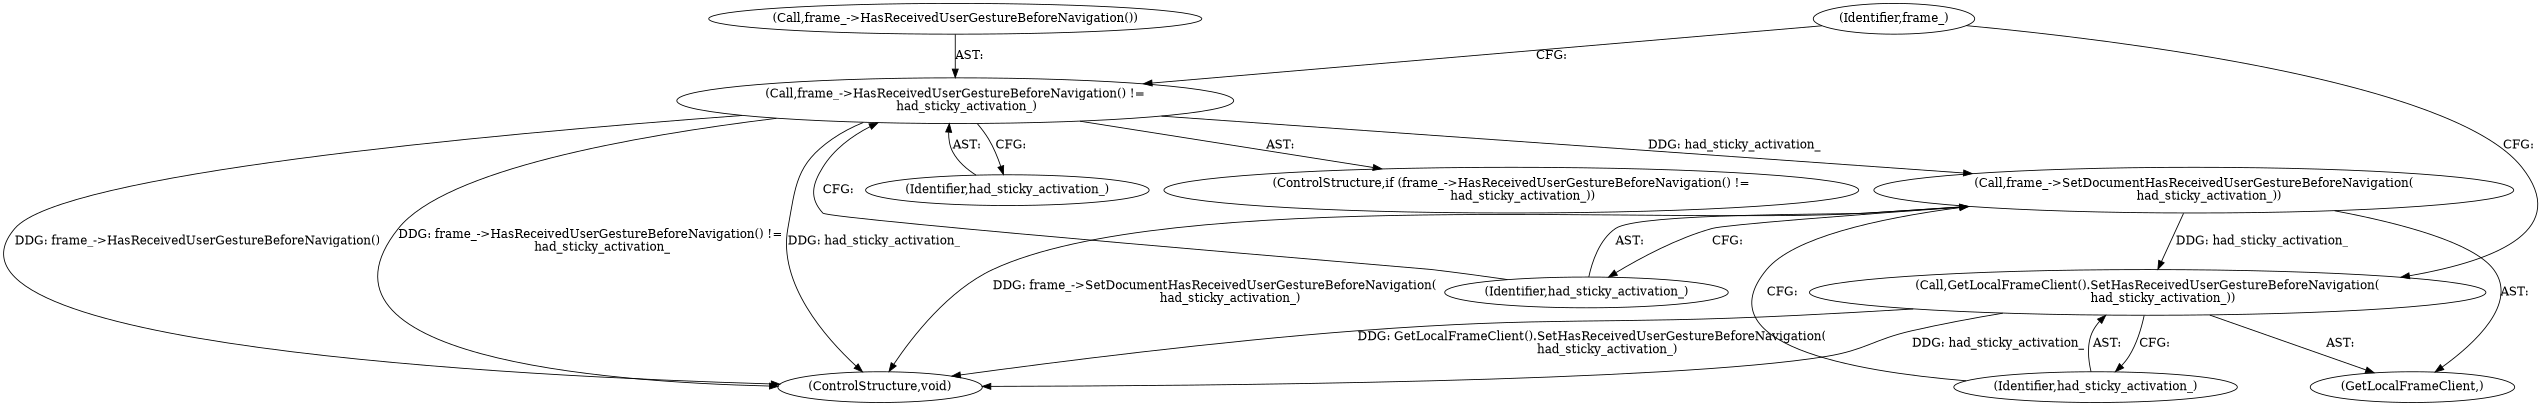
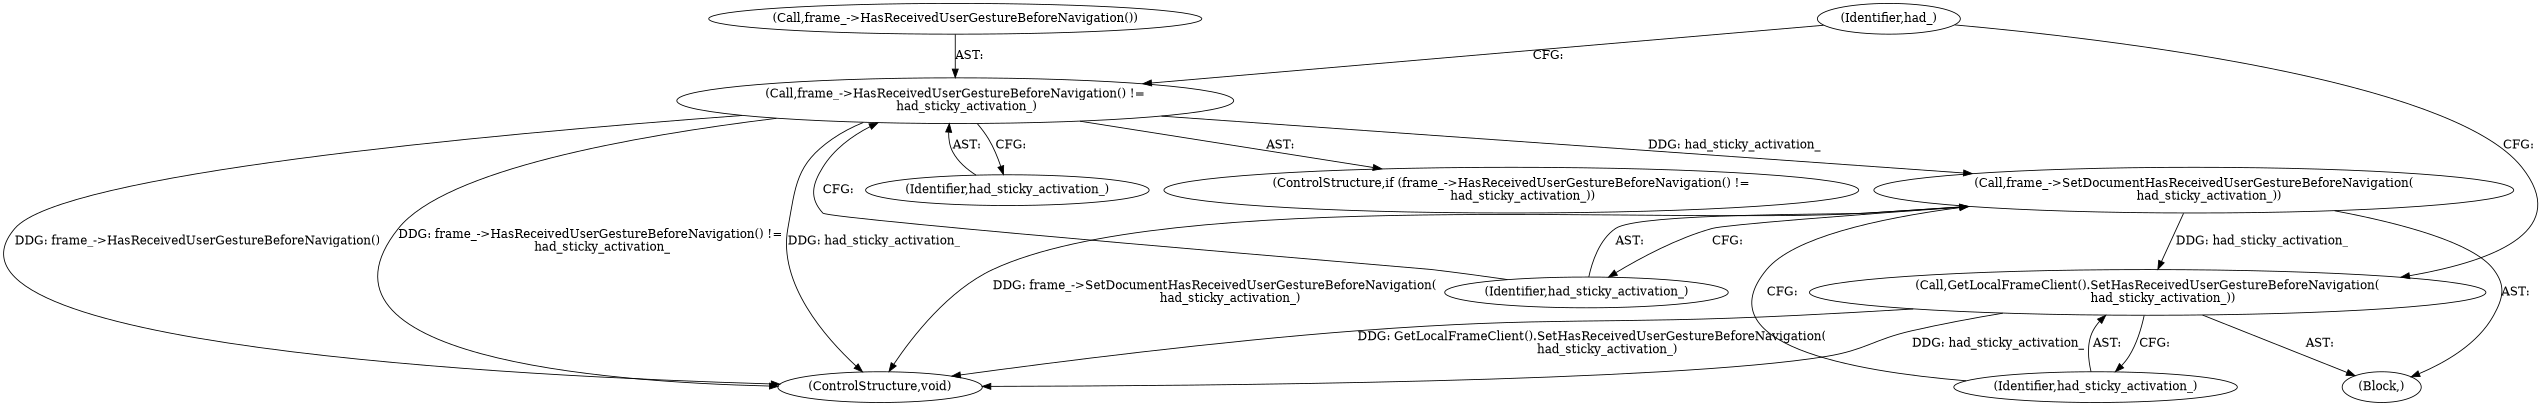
node "(Identifier,frame_)": label "(Identifier,frame_)" -> "(Identifier,had_)"
node "(GetLocalFrameClient,)": label "(GetLocalFrameClient,)" -> "(Block,)"
